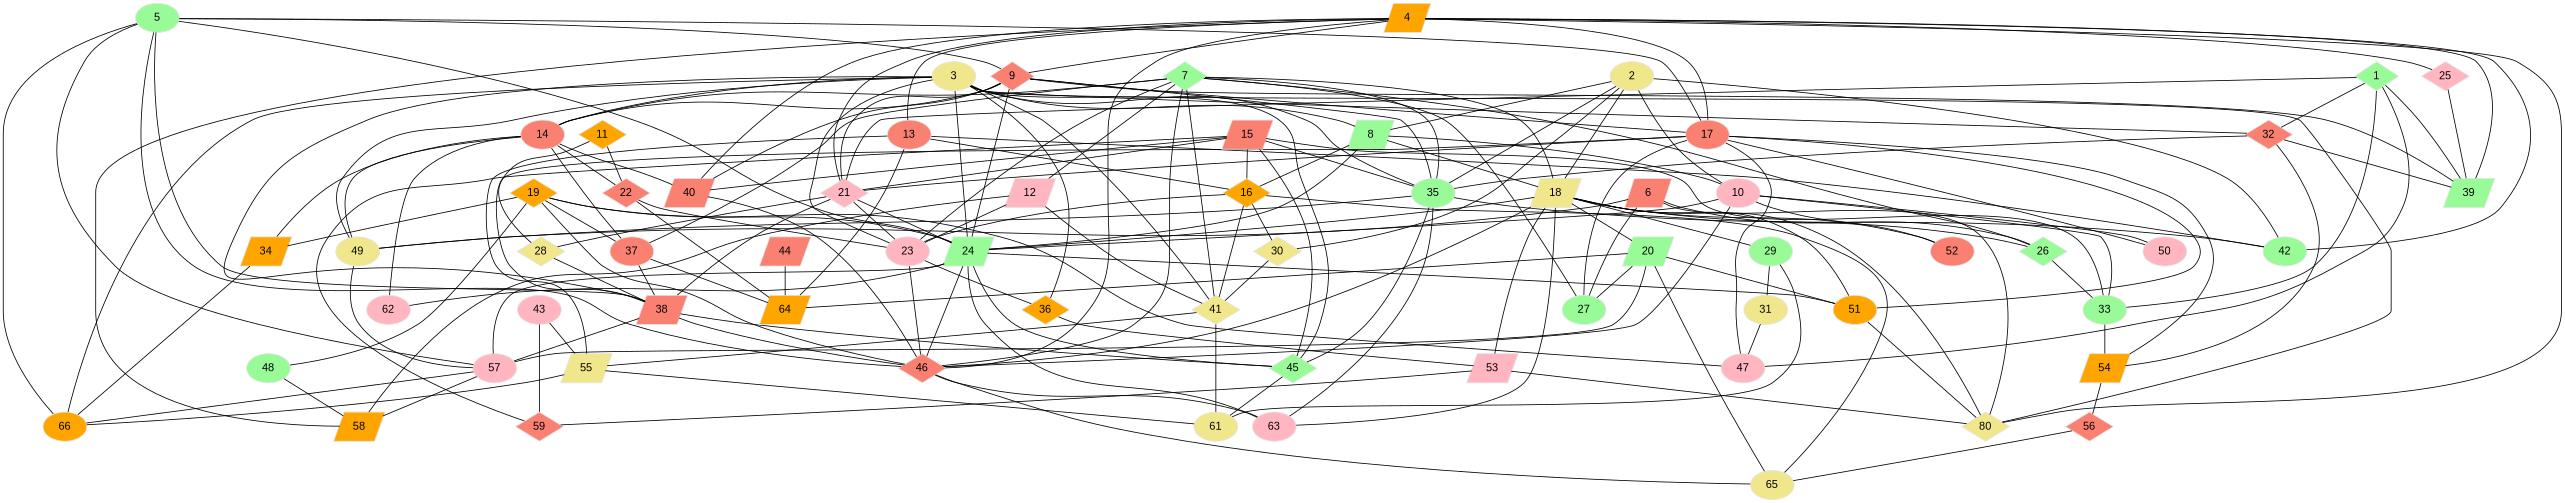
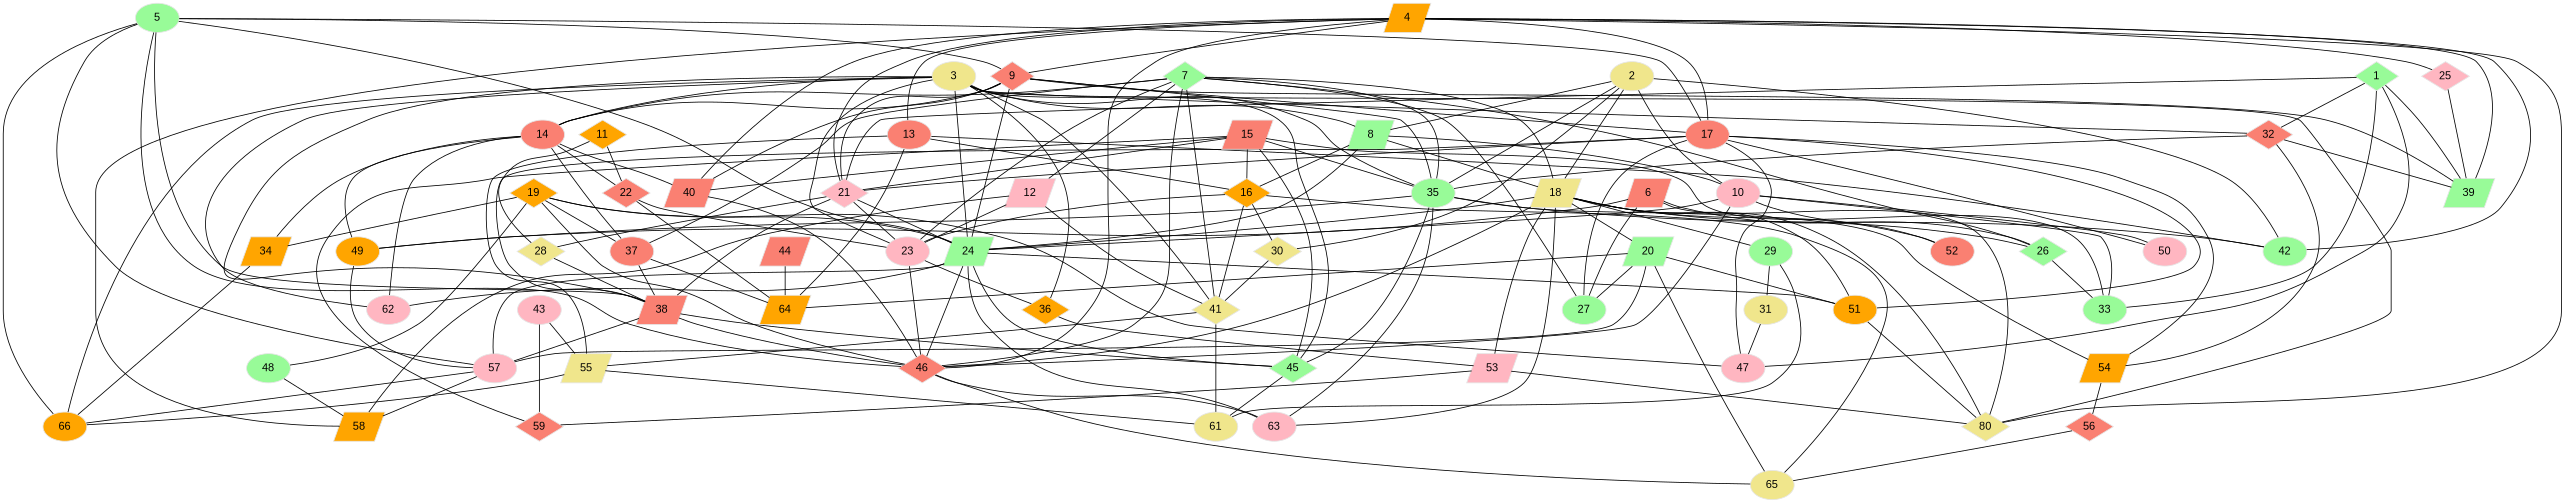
edge "3" -- "49": now "3" -- "62"
node "49": fillcolor khaki -> orange
edge "33" -- "54": now "35" -- "54"
